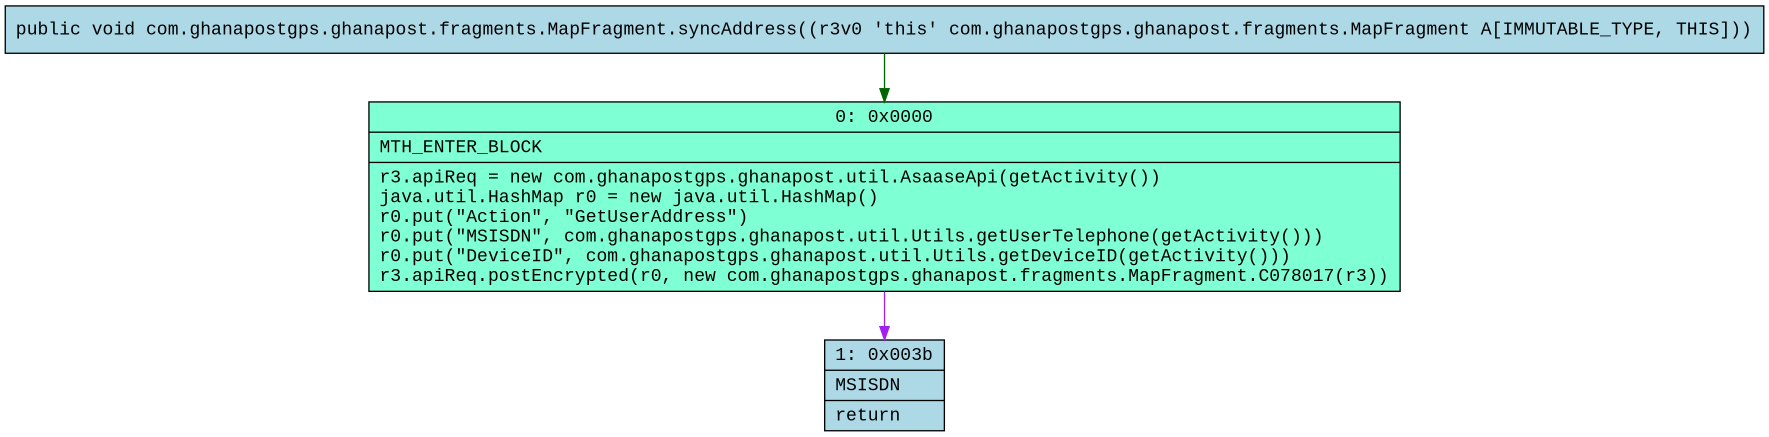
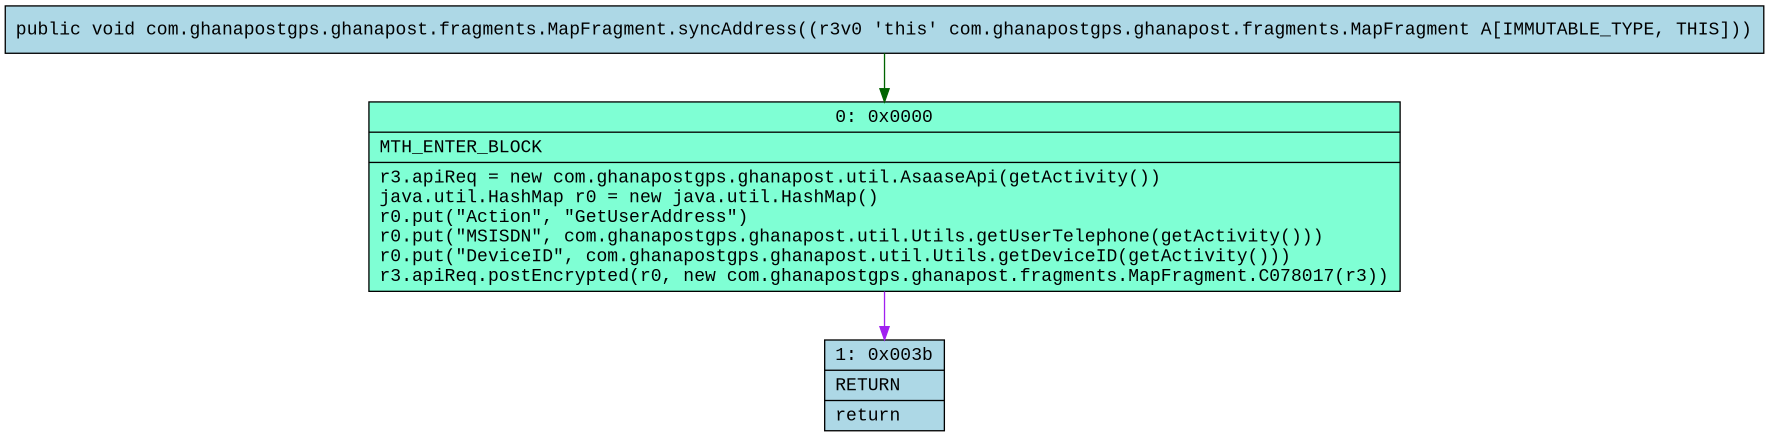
node "1: 0x003b": text "MSISDN" -> "RETURN"
